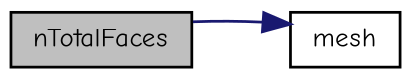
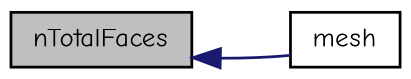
edge "nTotalFaces" -> "mesh": reversed
